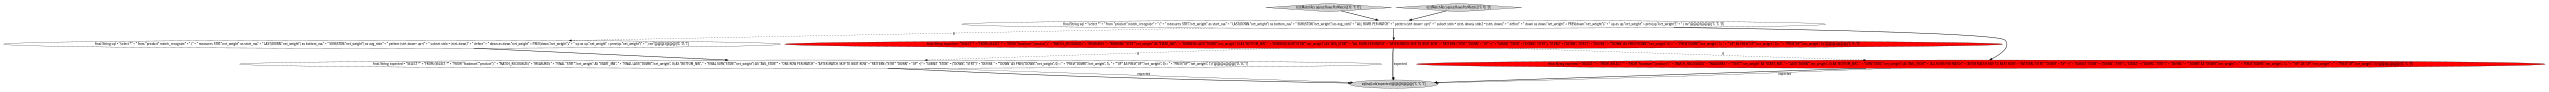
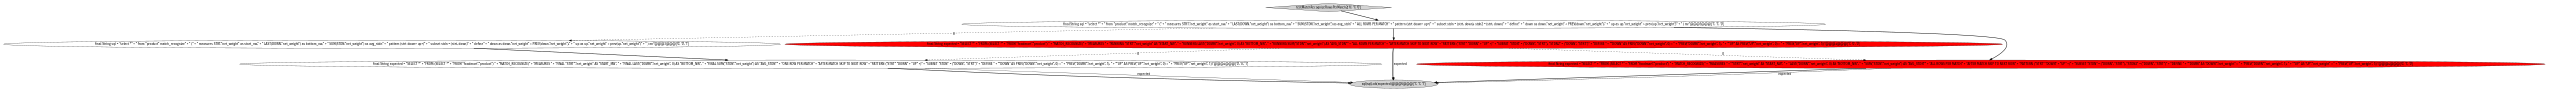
node "testMatchRecognizeRowsPerMatch2['1', '0', '0']": removed
